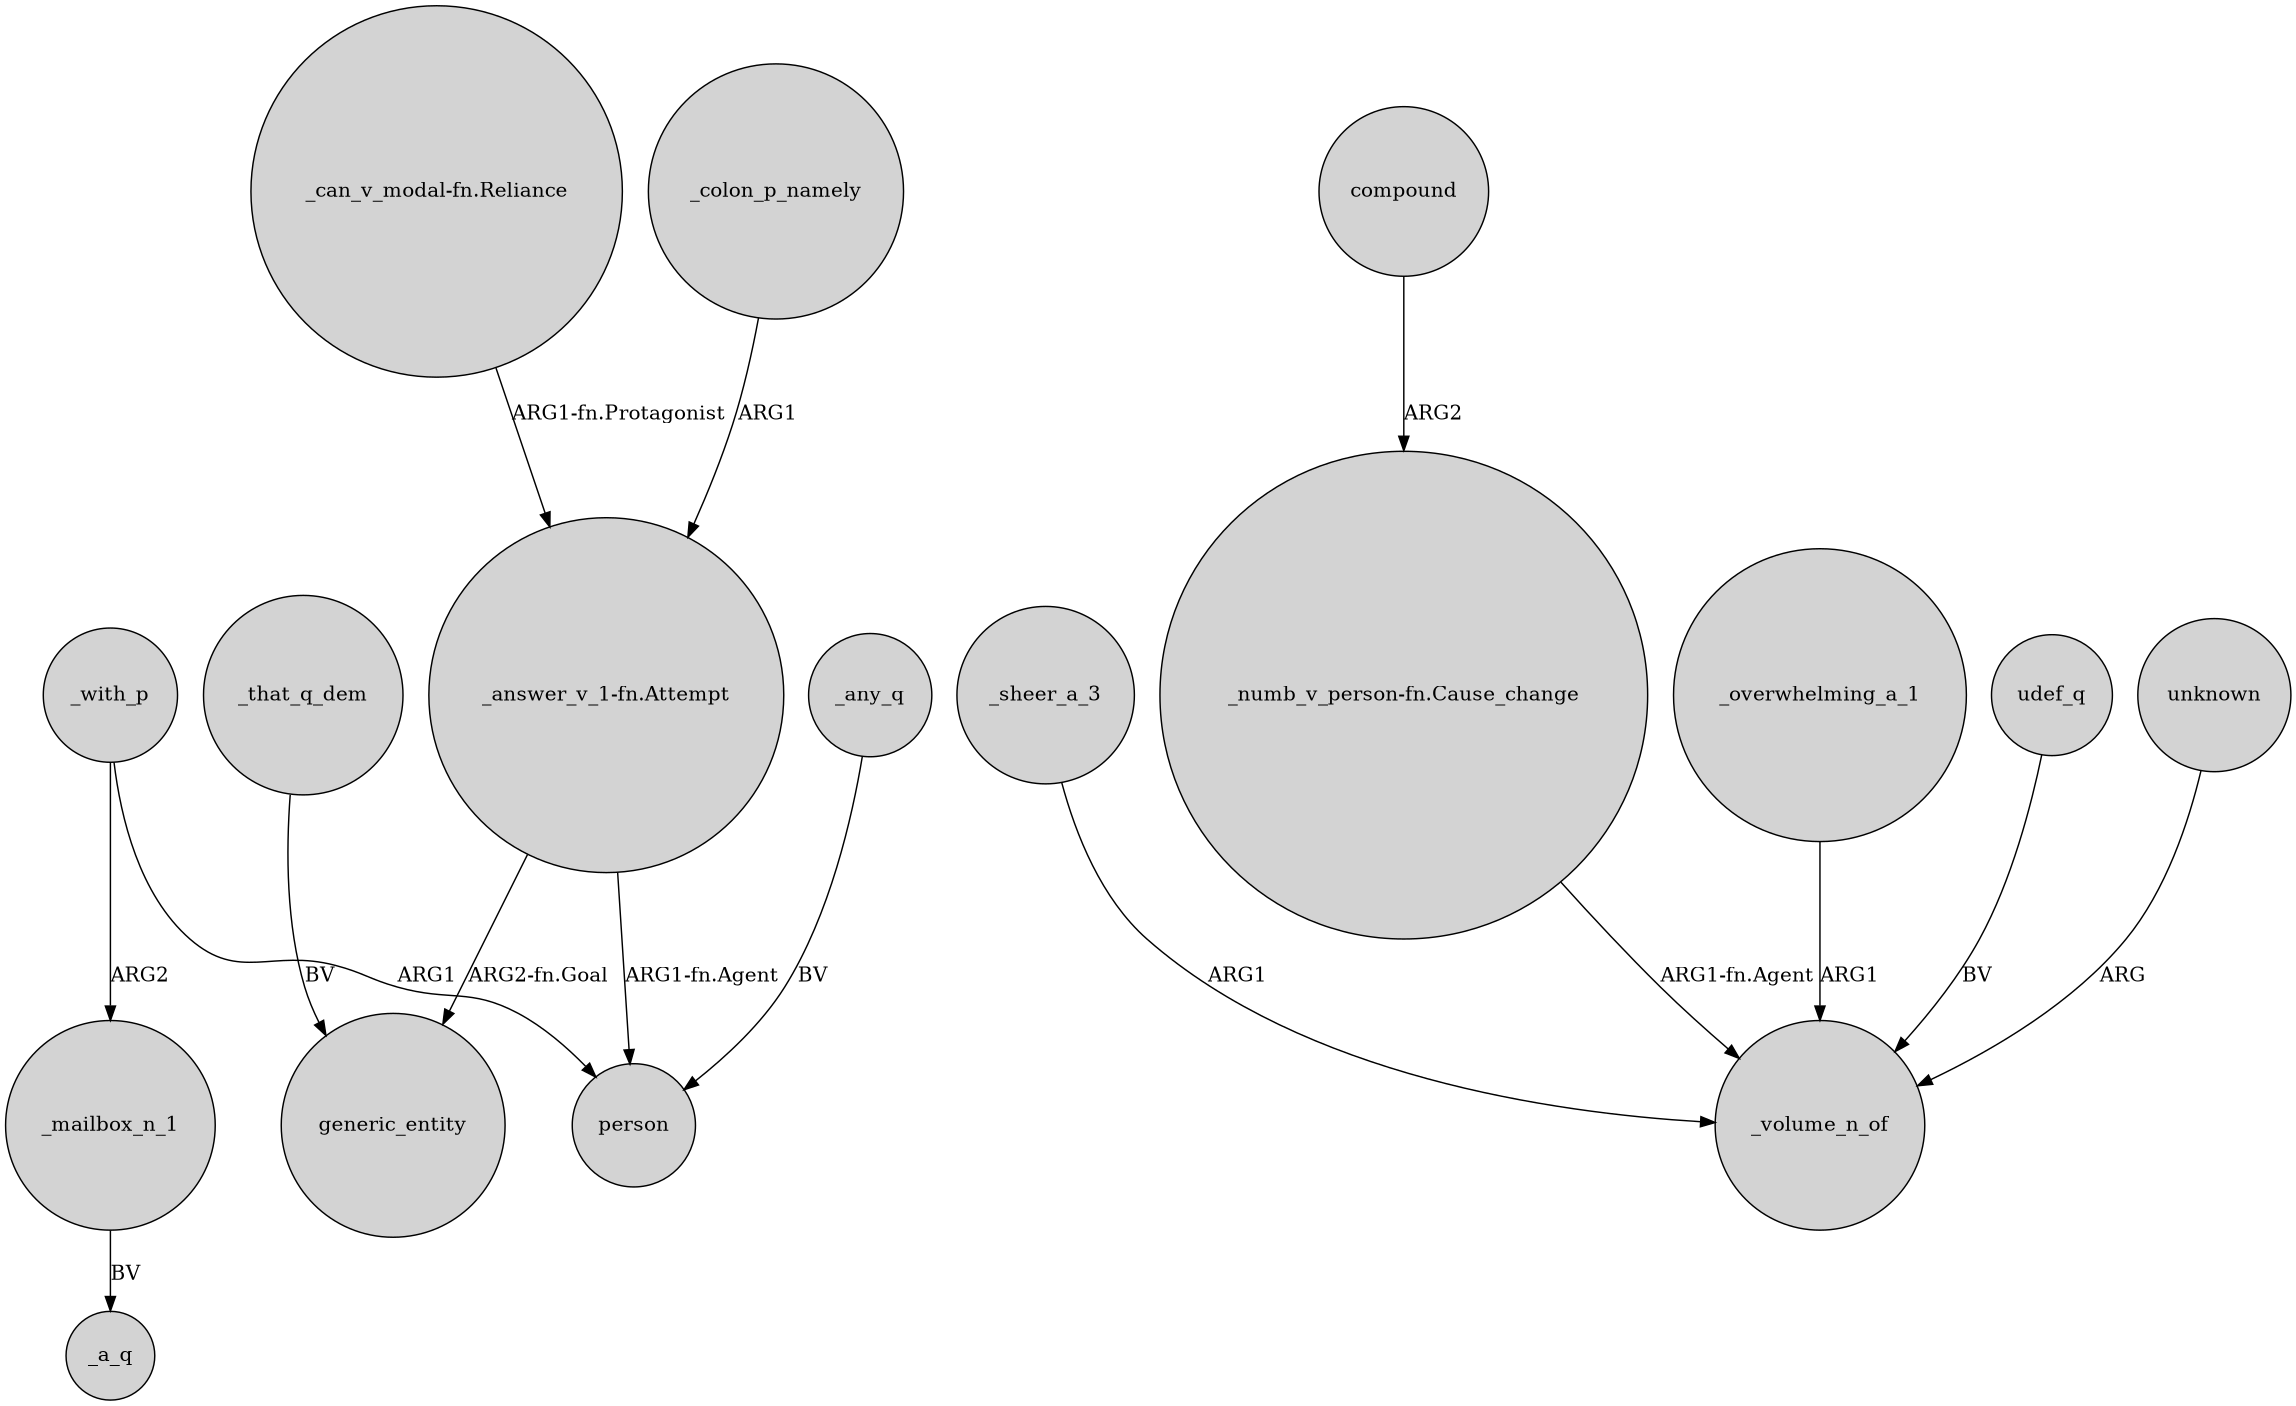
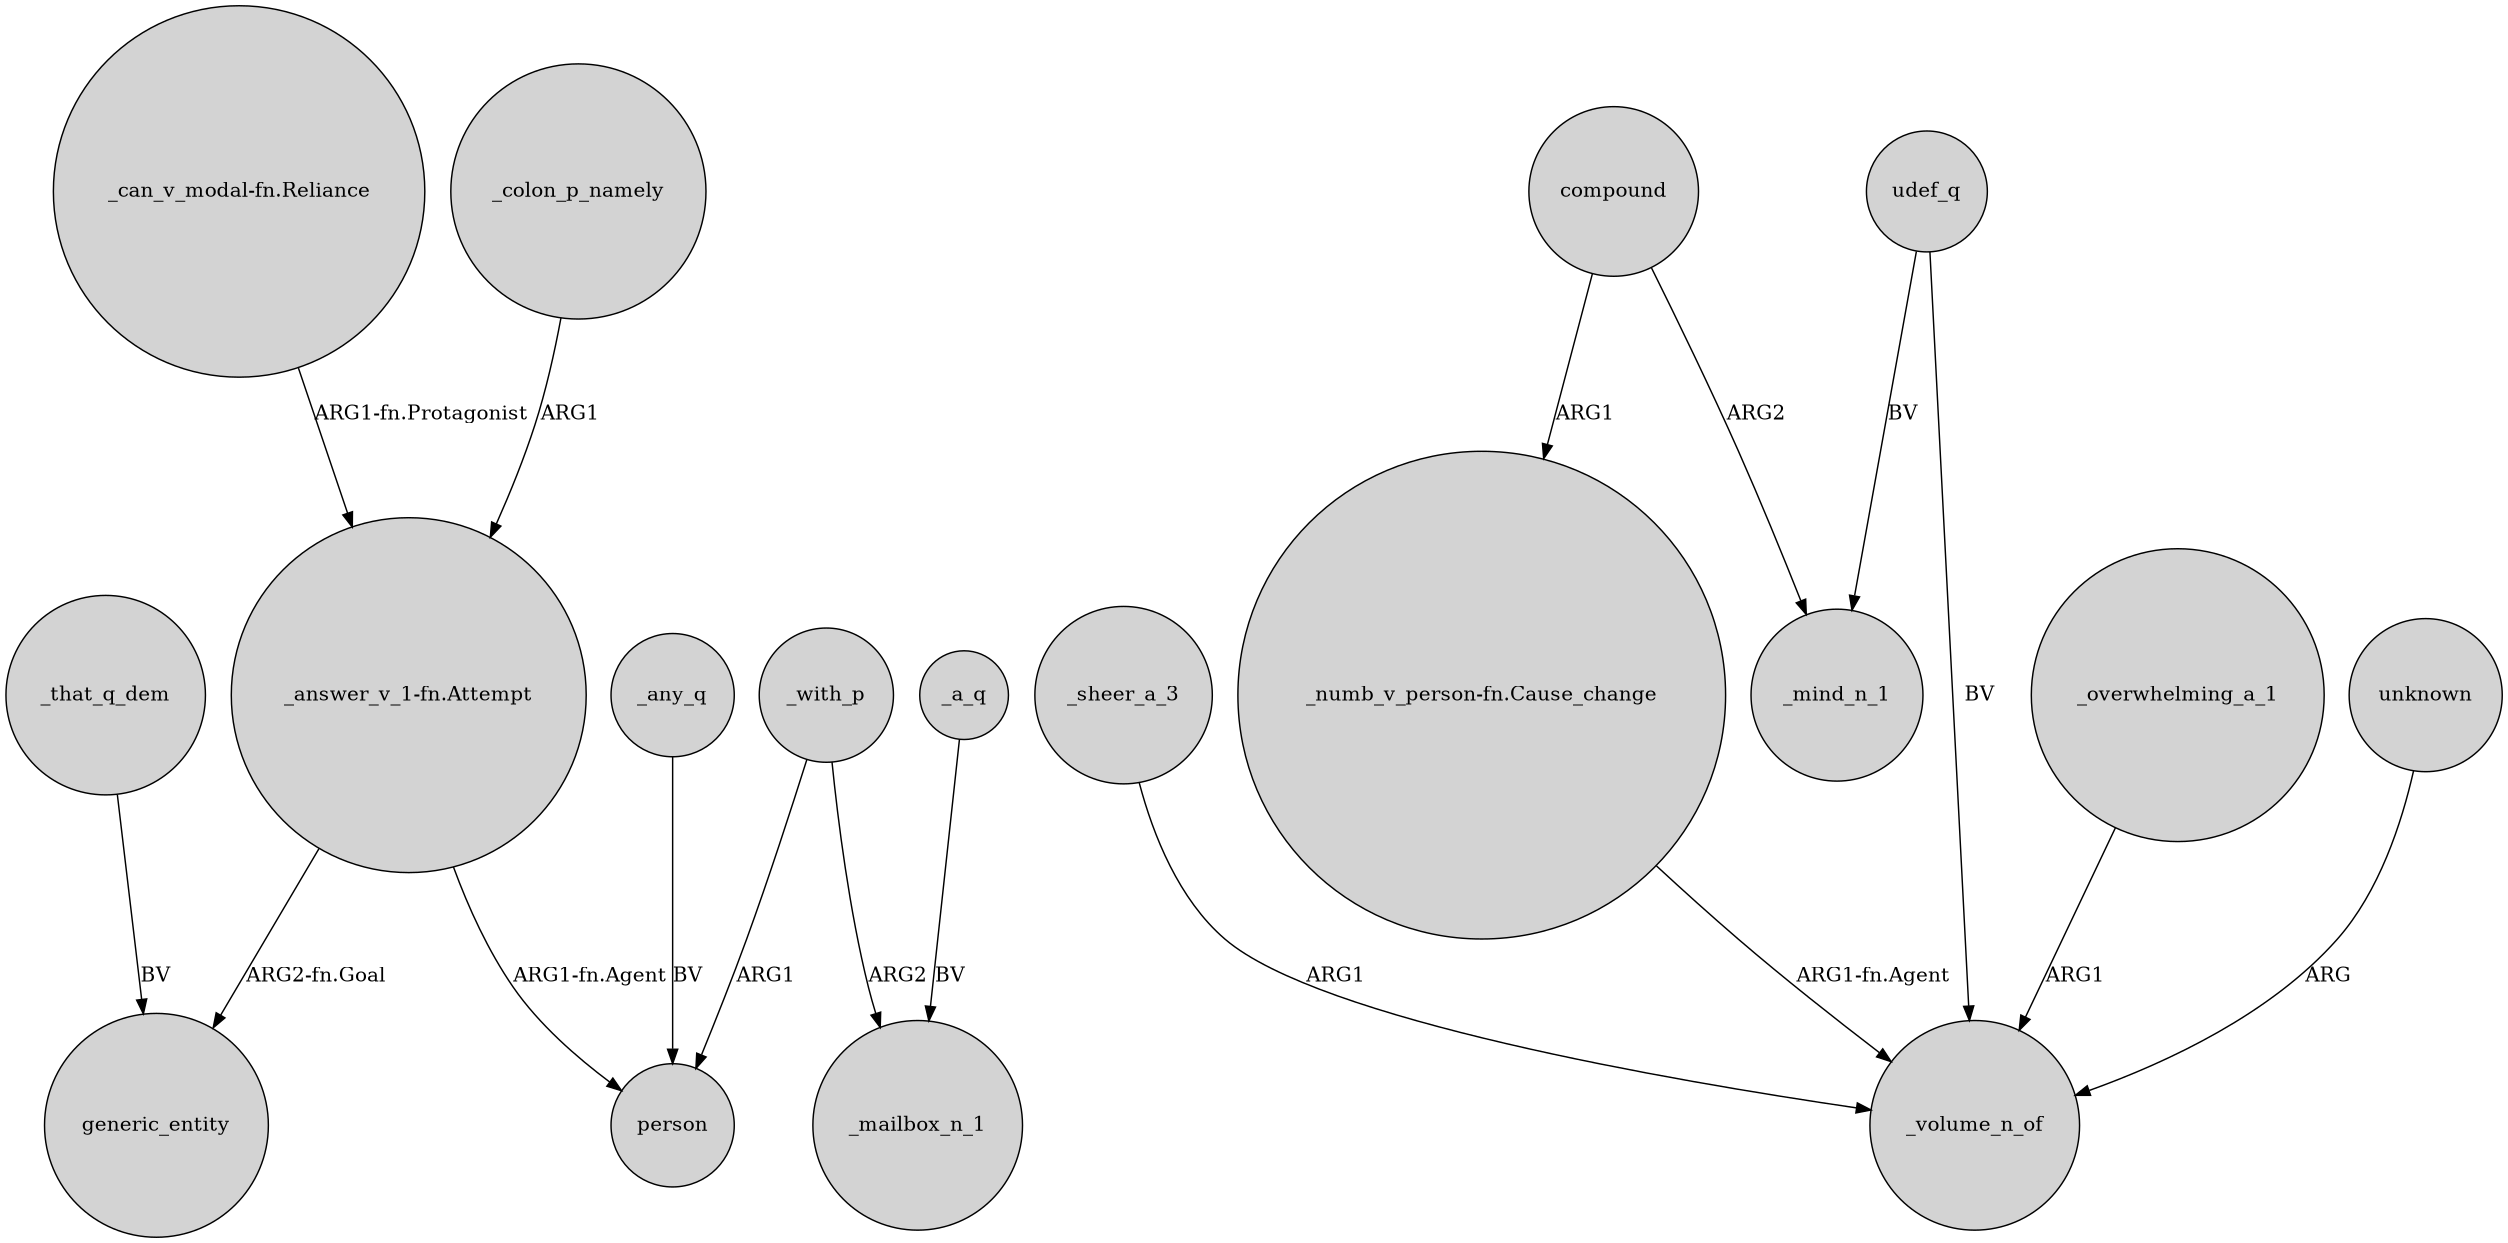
edge "compound" -> "_numb_v_person-fn.Cause_change": label "ARG2" -> "ARG1"
node "_mind_n_1": added
edge "_mailbox_n_1" -> "_a_q": reversed
